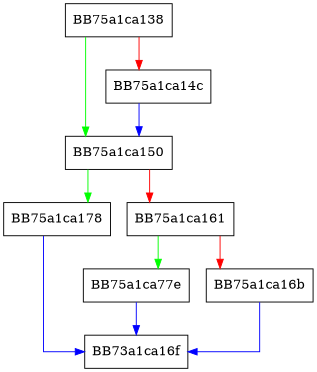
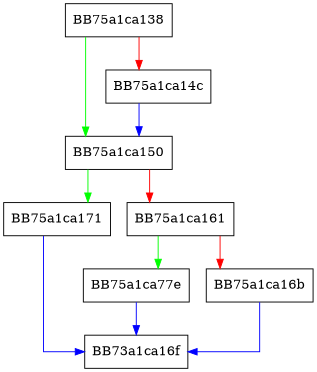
node "BB75a1ca178": label "BB75a1ca178" -> "BB75a1ca171"
